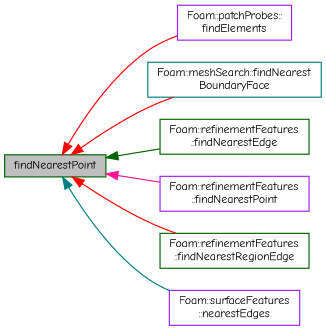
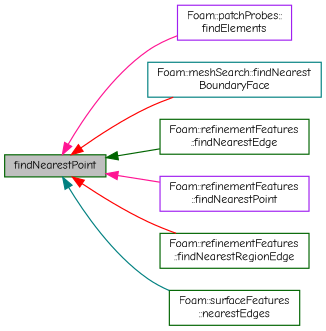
edge "Foam::patchProbes:: findElements" -> "findNearestPoint": color red -> deeppink
node "Foam::surfaceFeatures ::nearestEdges": color purple -> darkgreen
